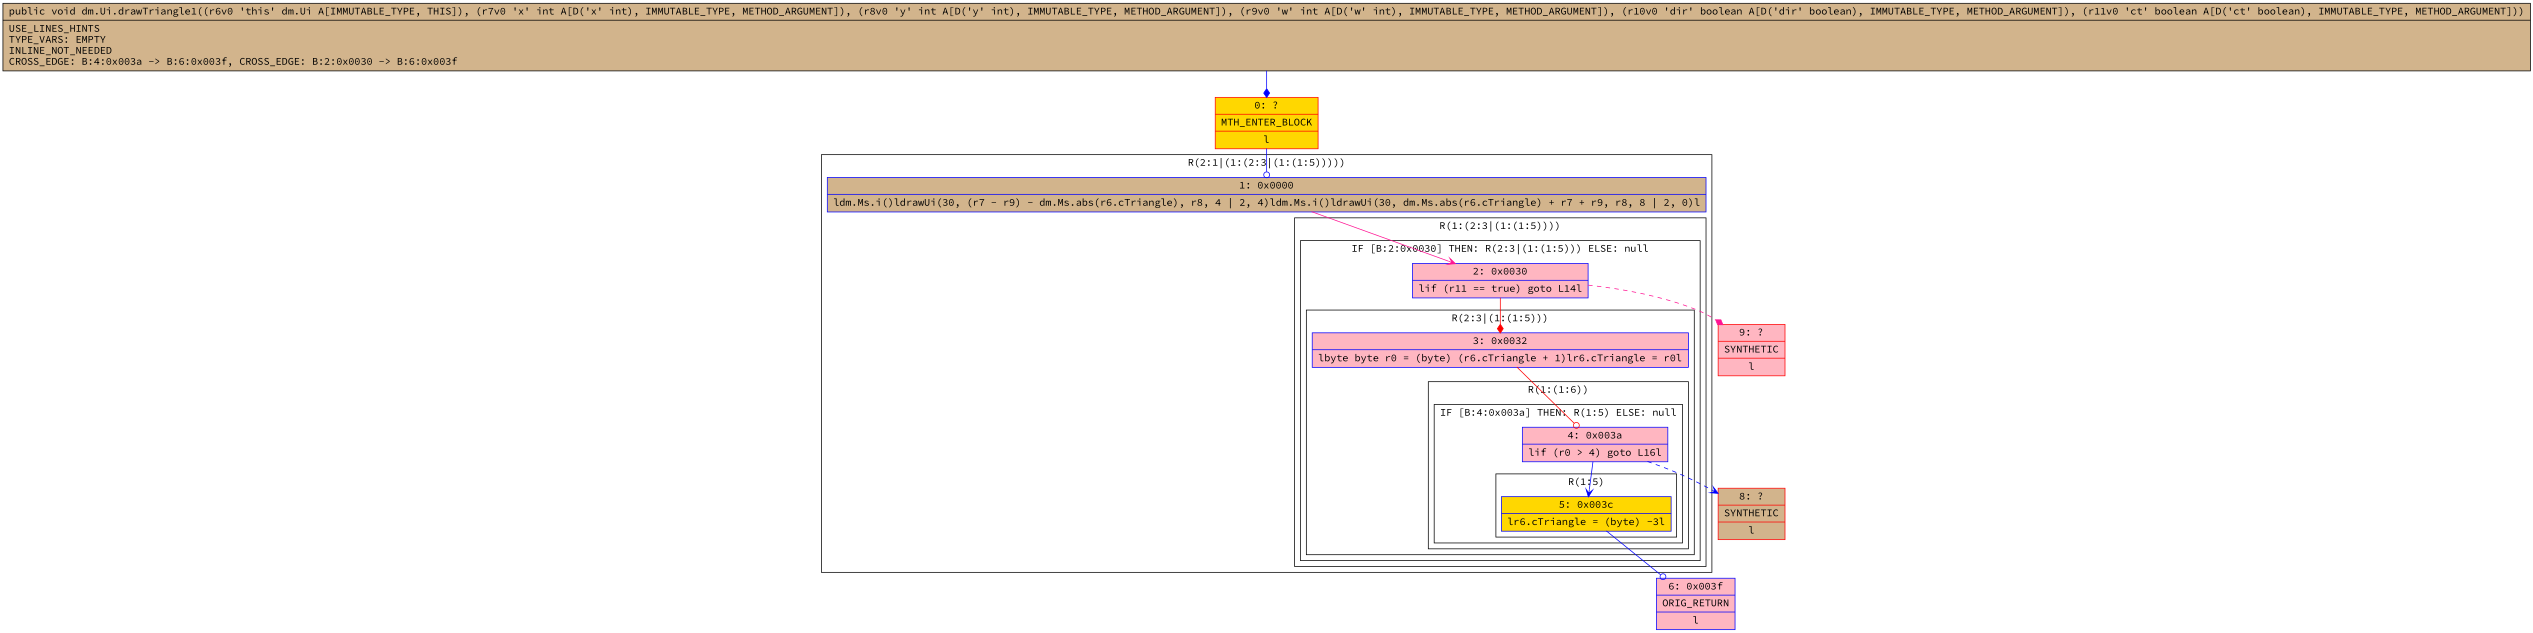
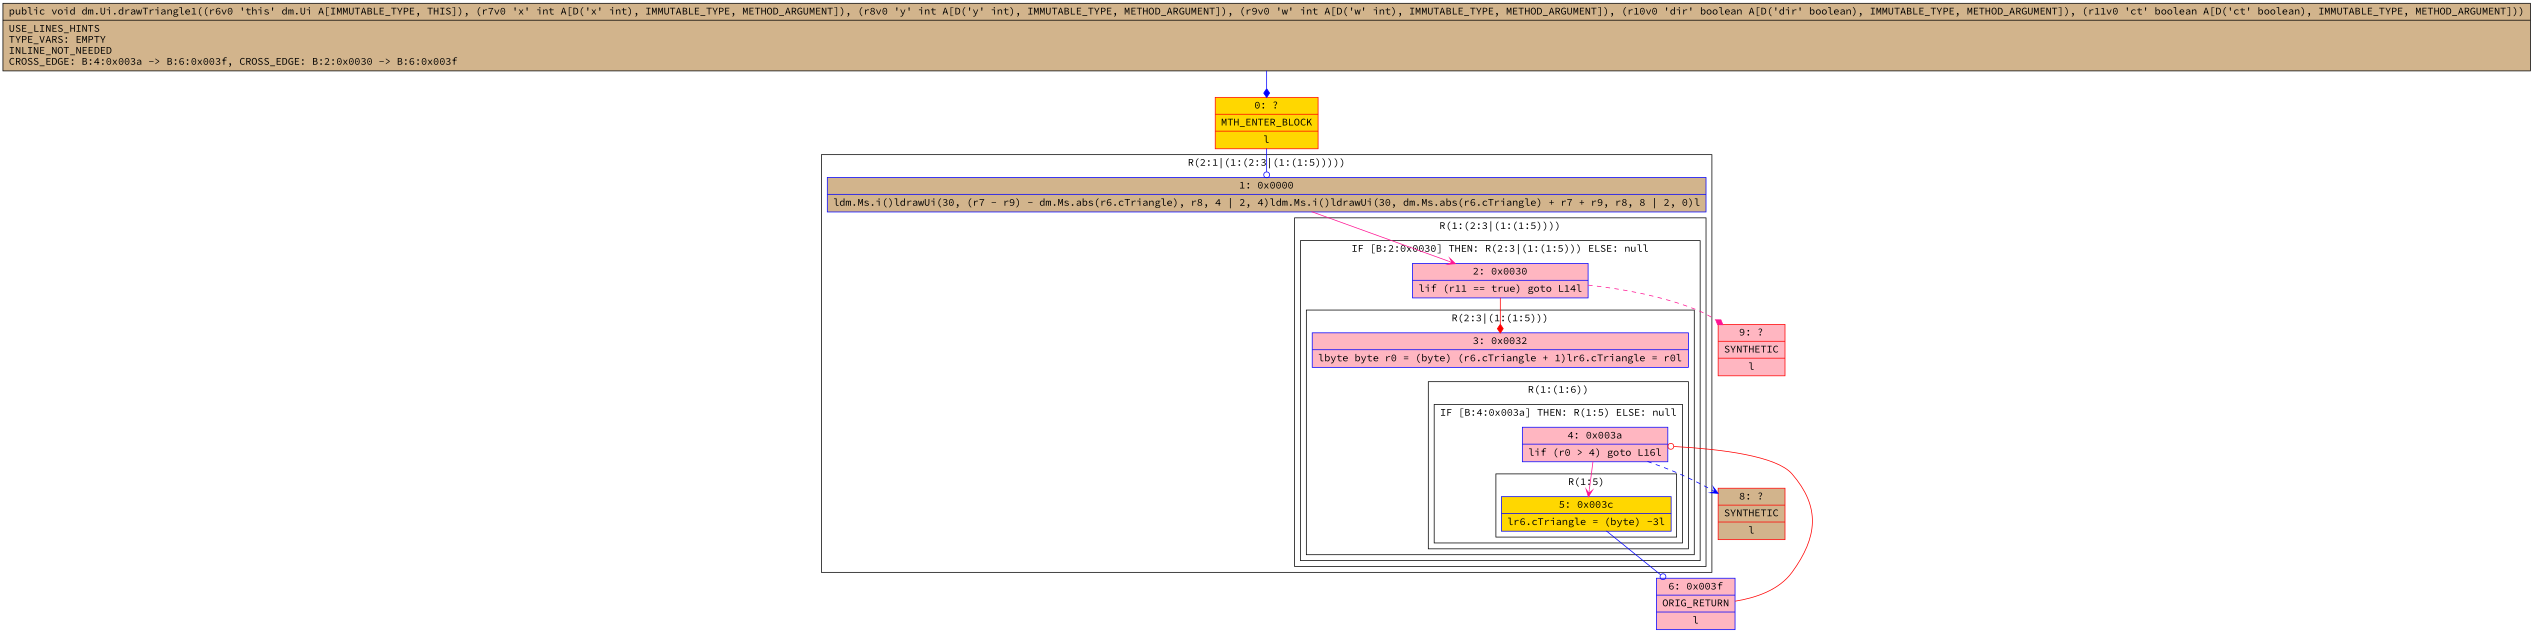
edge "3: 0x0032" -> "4: 0x003a": now "6: 0x003f" -> "4: 0x003a"
edge "4: 0x003a" -> "5: 0x003c": color blue -> deeppink
